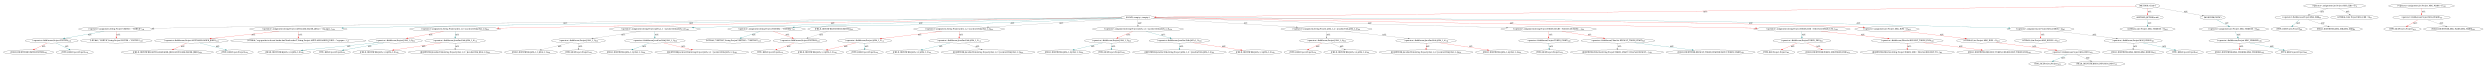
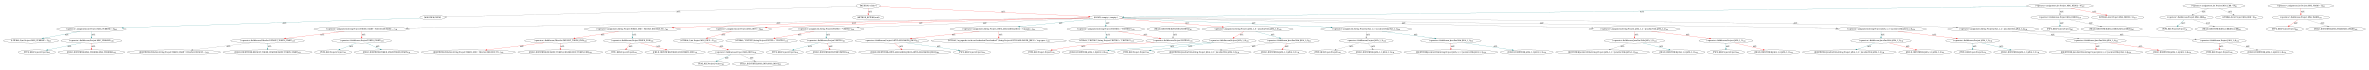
edge "(BLOCK,<empty>,<empty>)" -> "(<operator>.assignment,int Project.MSG_DEBUG = 4)": reversed
edge "(METHOD_RETURN,void)" -> "(LITERAL,3,int Project.MSG_VERBOSE = 3)": now "(<operator>.assignment,int Project.MSG_VERBOSE = 3)" -> "(LITERAL,3,int Project.MSG_VERBOSE = 3)"
node "(FIELD_IDENTIFIER,TOKEN_START,TOKEN_START)": added
